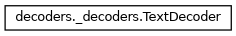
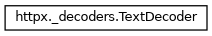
node "decoders._decoders.TextDecoder": label "decoders._decoders.TextDecoder" -> "httpx._decoders.TextDecoder"
